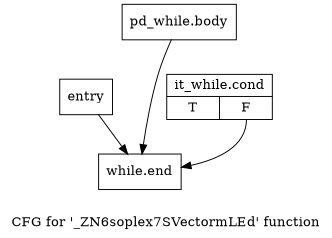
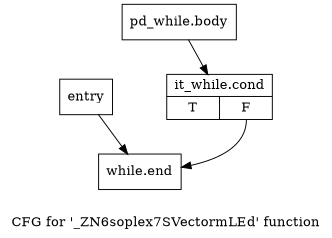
edge "pd_while.body" -> "while.end": now "pd_while.body" -> "it_while.cond"
